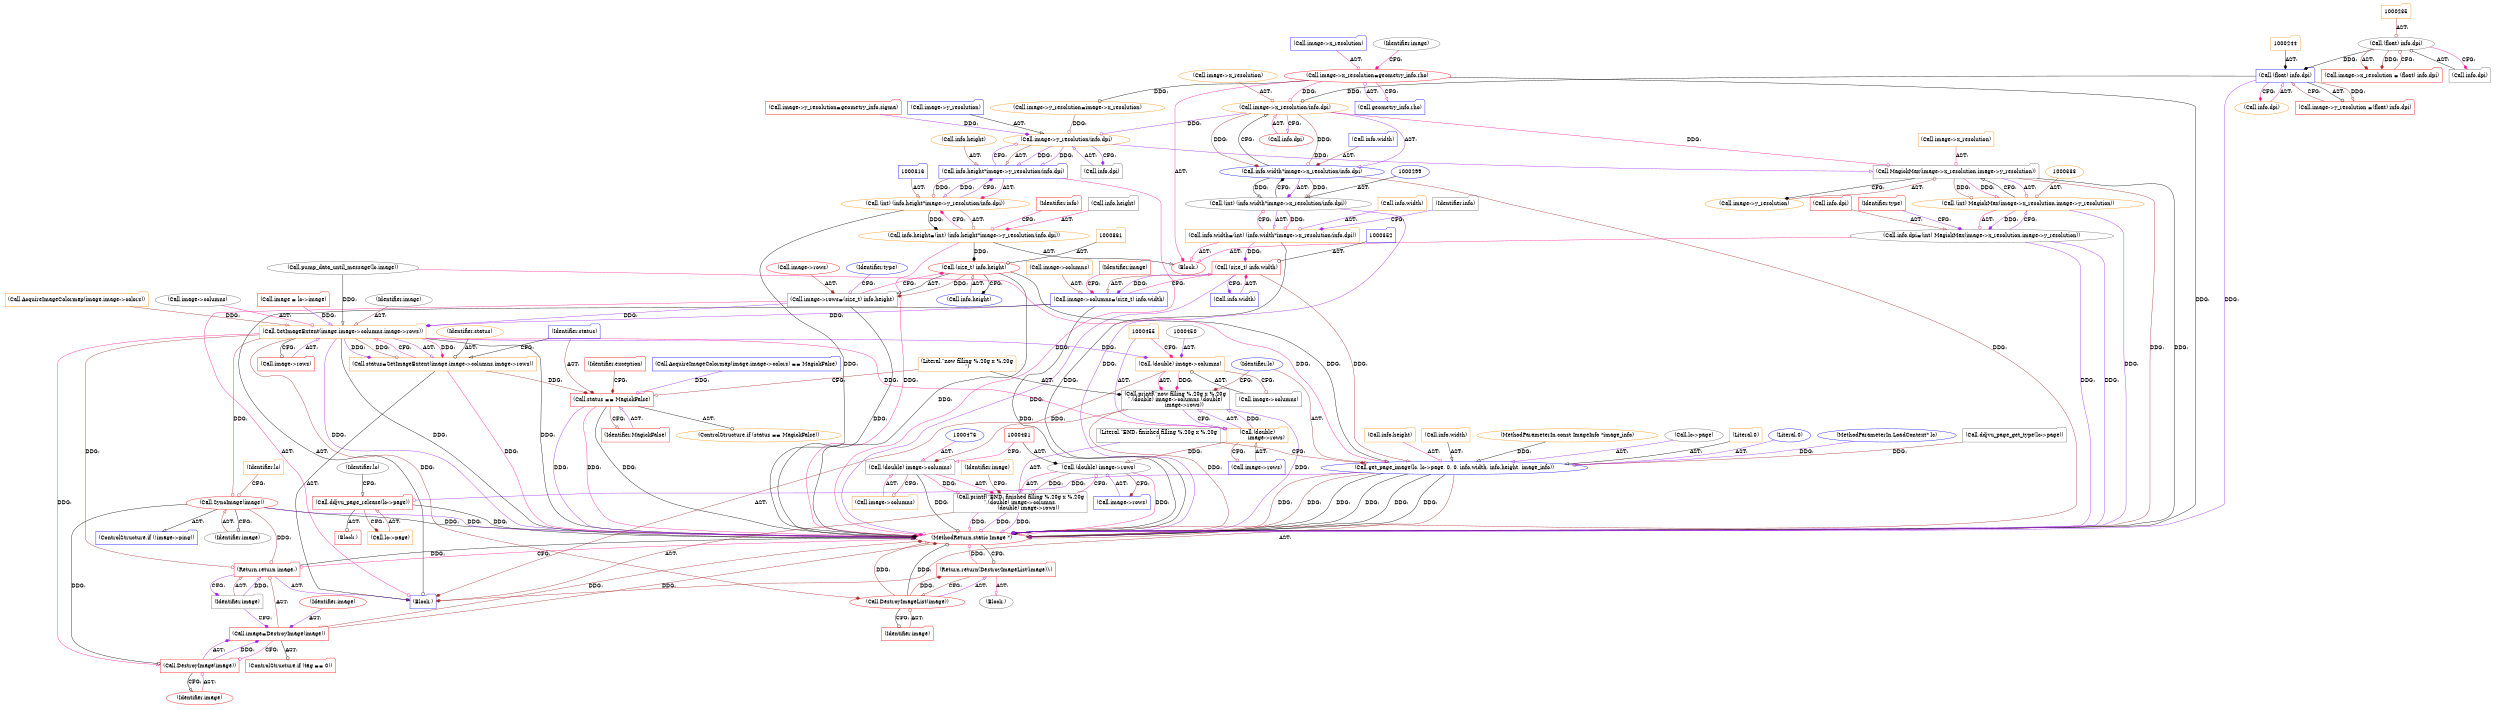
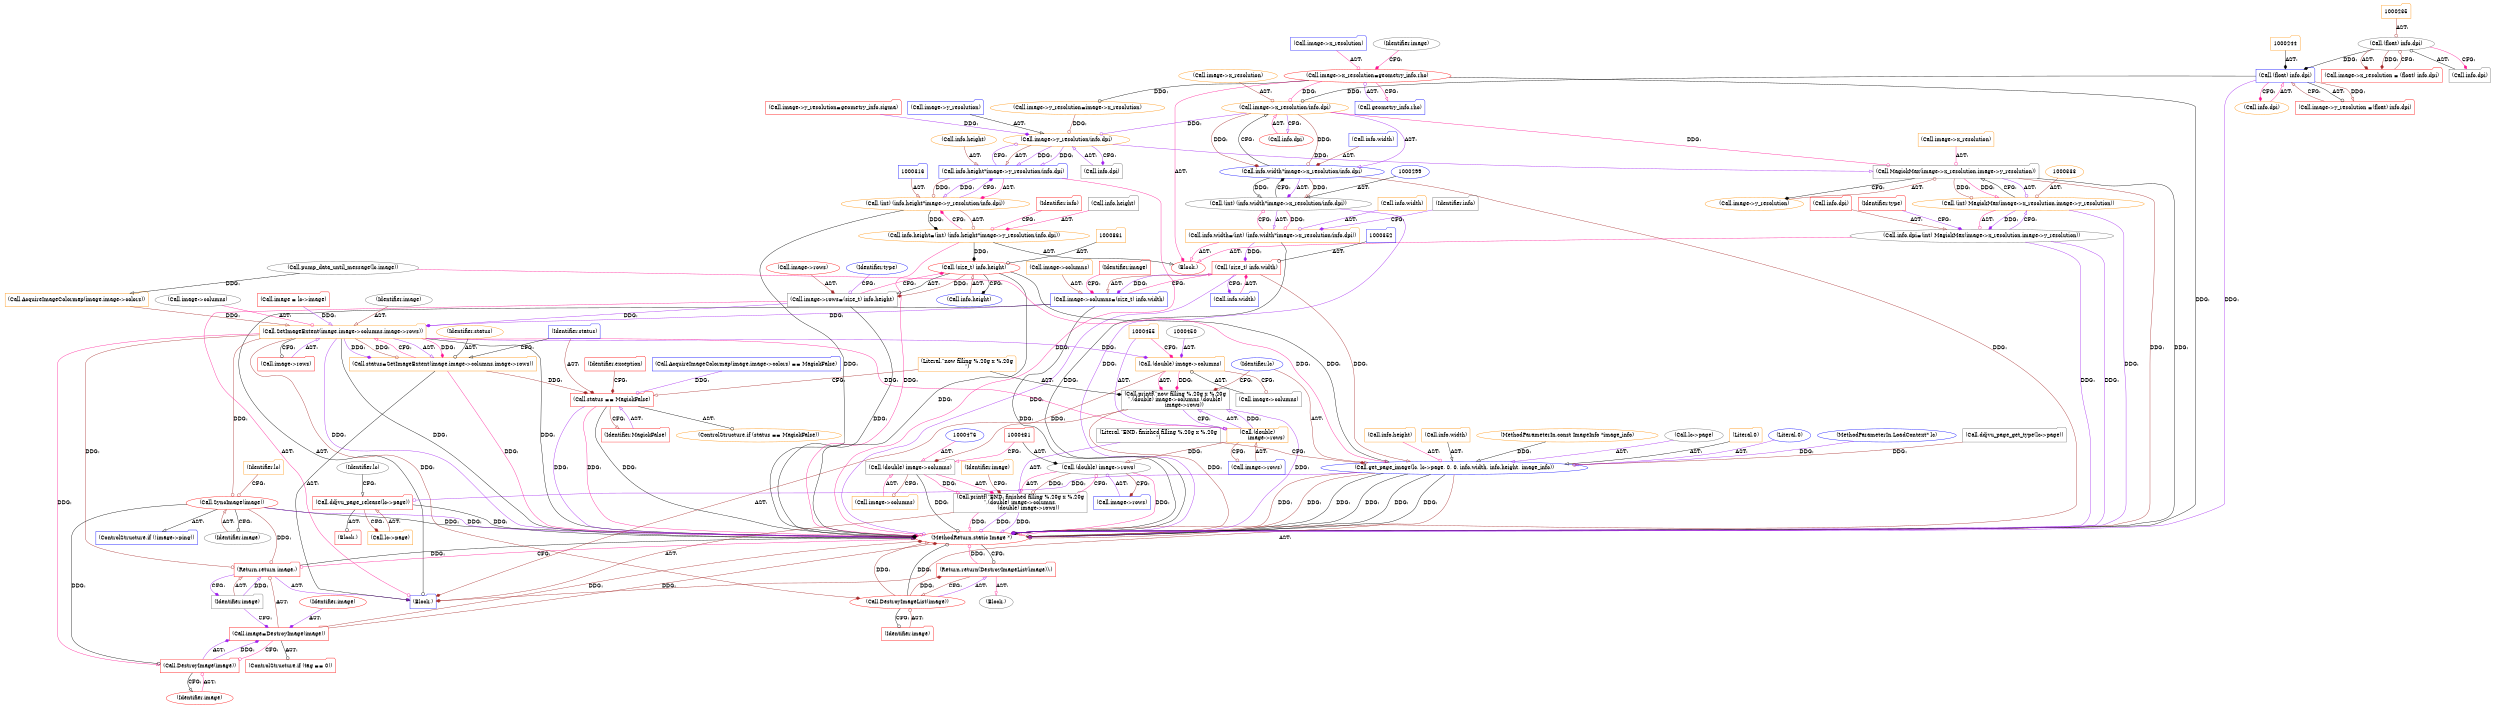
edge "(Call,pump_data_until_message(lc,image))" -> "(Call,SetImageExtent(image,image->columns,image->rows))": now "(Call,pump_data_until_message(lc,image))" -> "(Call,AcquireImageColormap(image,image->colors))"
edge "(Call,info.height*image->y_resolution/info.dpi)" -> "(MethodReturn,static Image *)": arrowhead diamond -> odot
